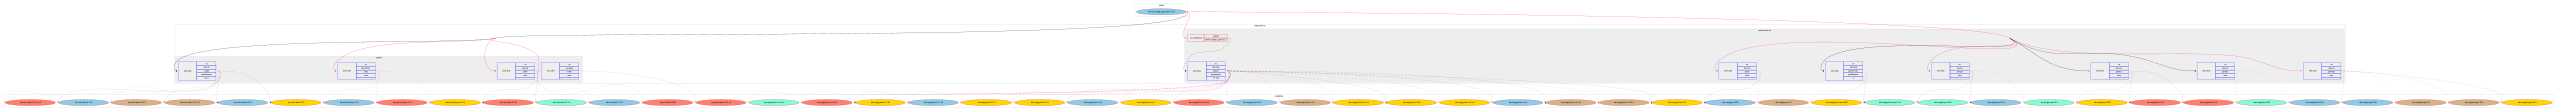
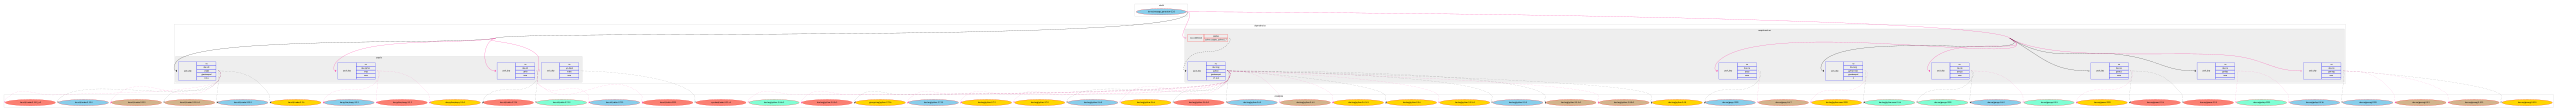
node "dev-lang/python-2.7.16": label "dev-lang/python-2.7.16" -> "gencpp-lang/python-2.7.16"
